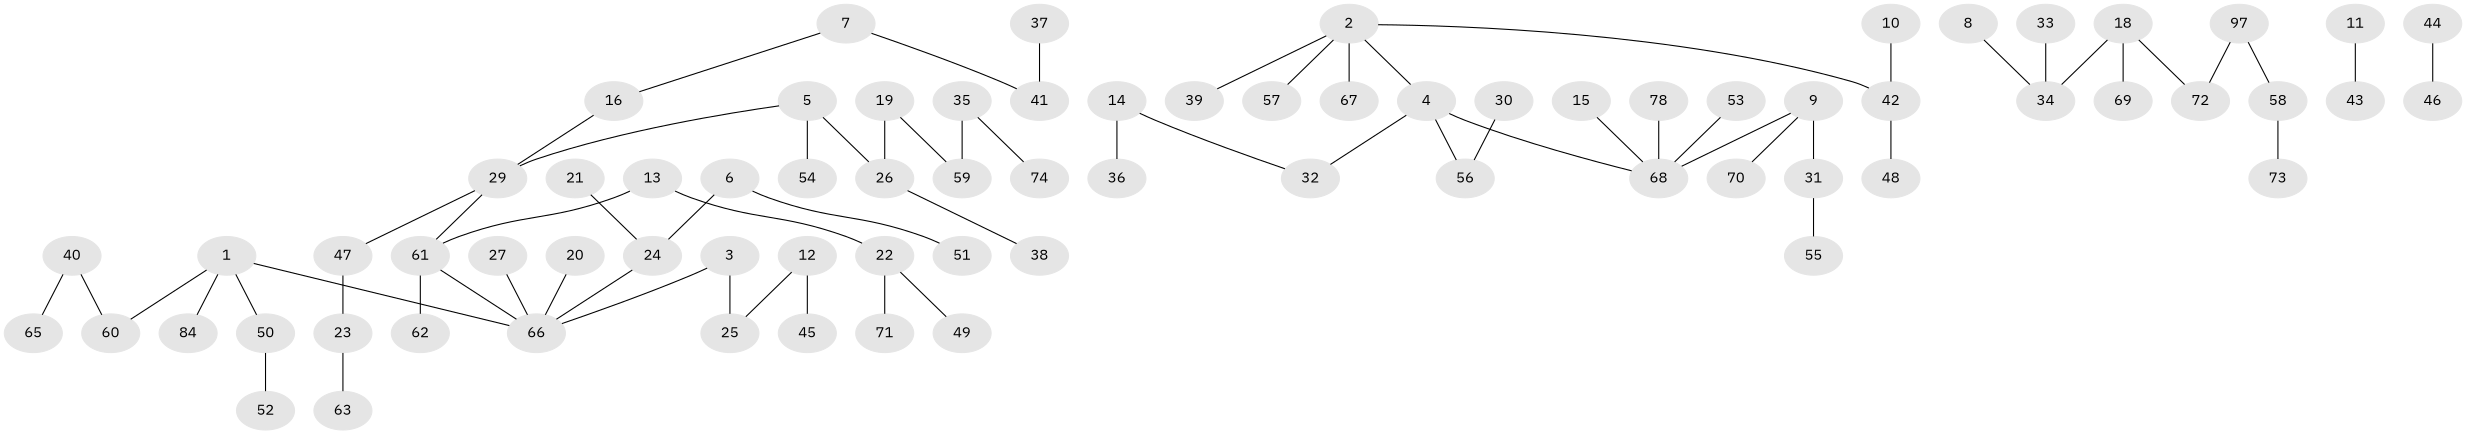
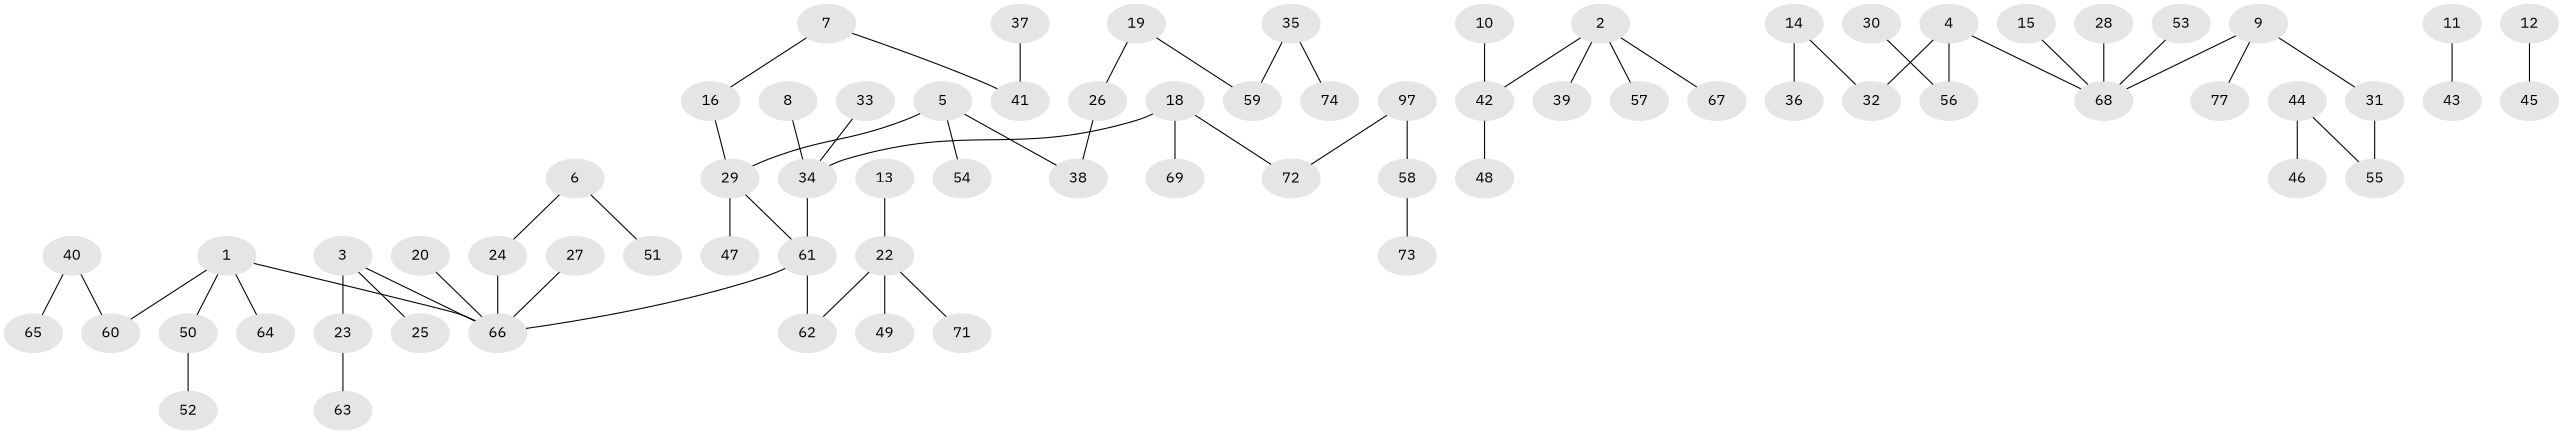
edge "2" -- "4": removed
node "78": label "78" -> "28"
edge "5" -- "26": now "5" -- "38"
edge "44" -- "55": added
node "21": removed
node "70": label "70" -> "77"
edge "13" -- "61": now "34" -- "61"
edge "12" -- "25": removed
edge "22" -- "62": added
edge "47" -- "23": now "3" -- "23"
node "84": label "84" -> "64"
